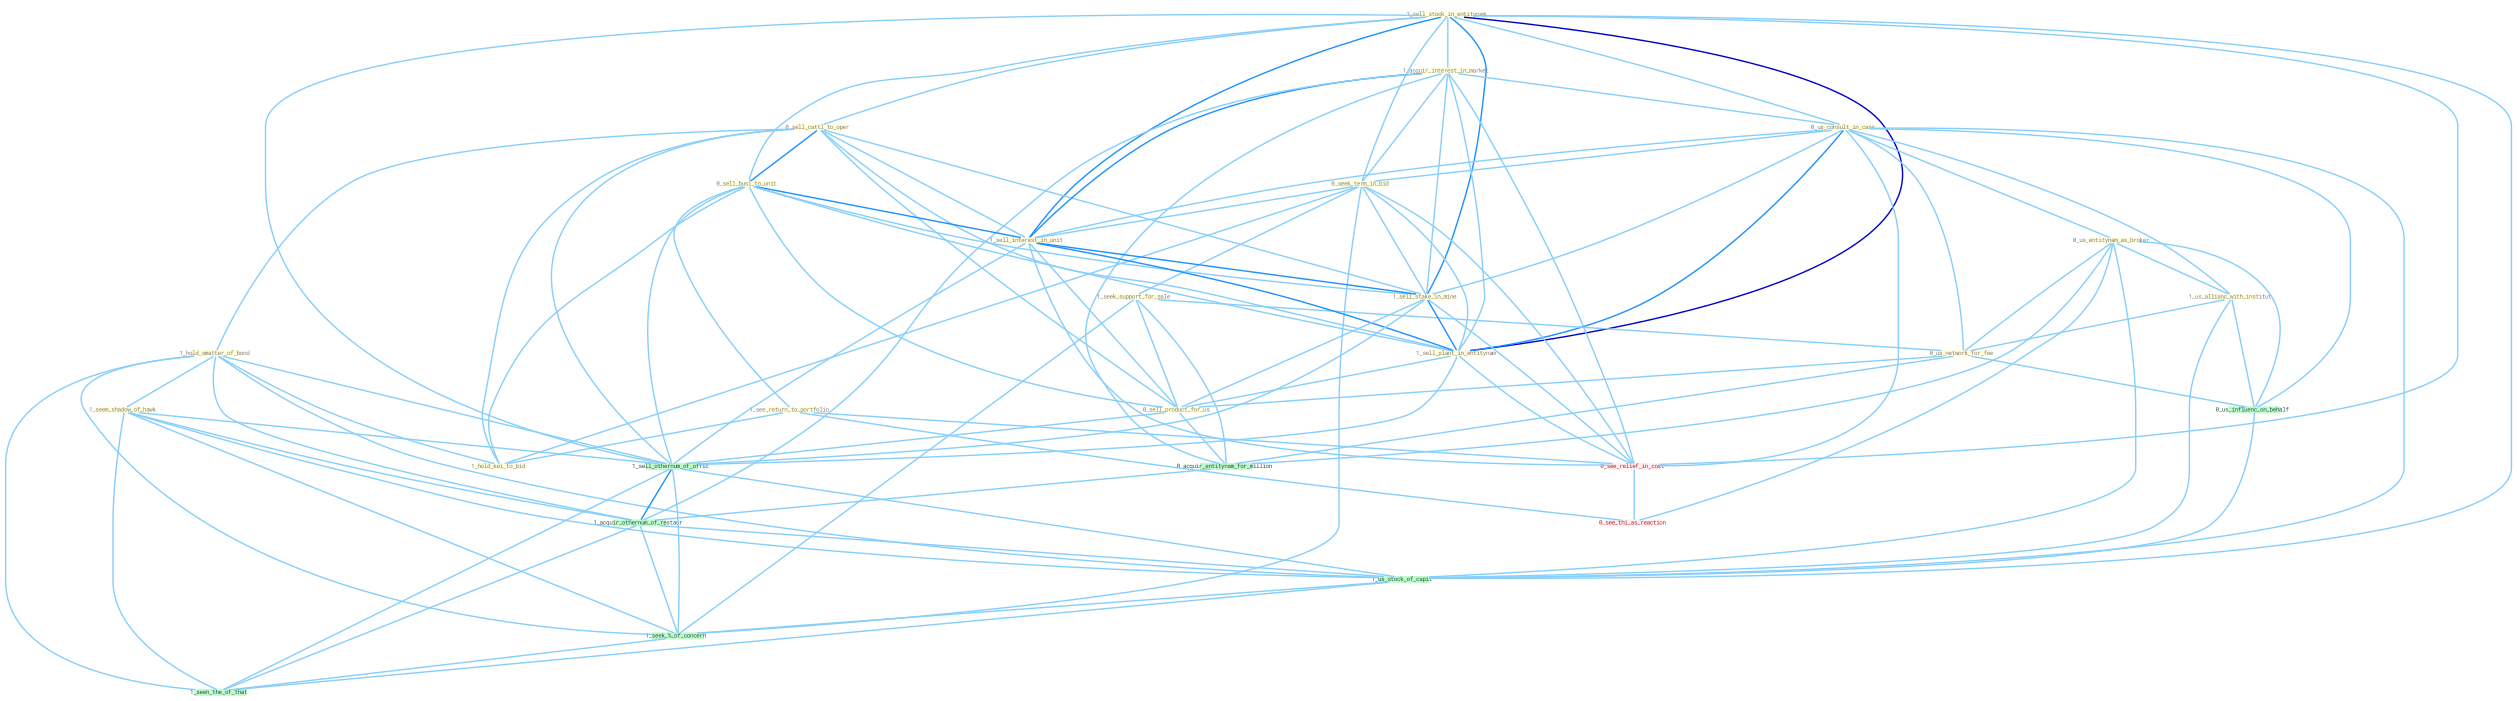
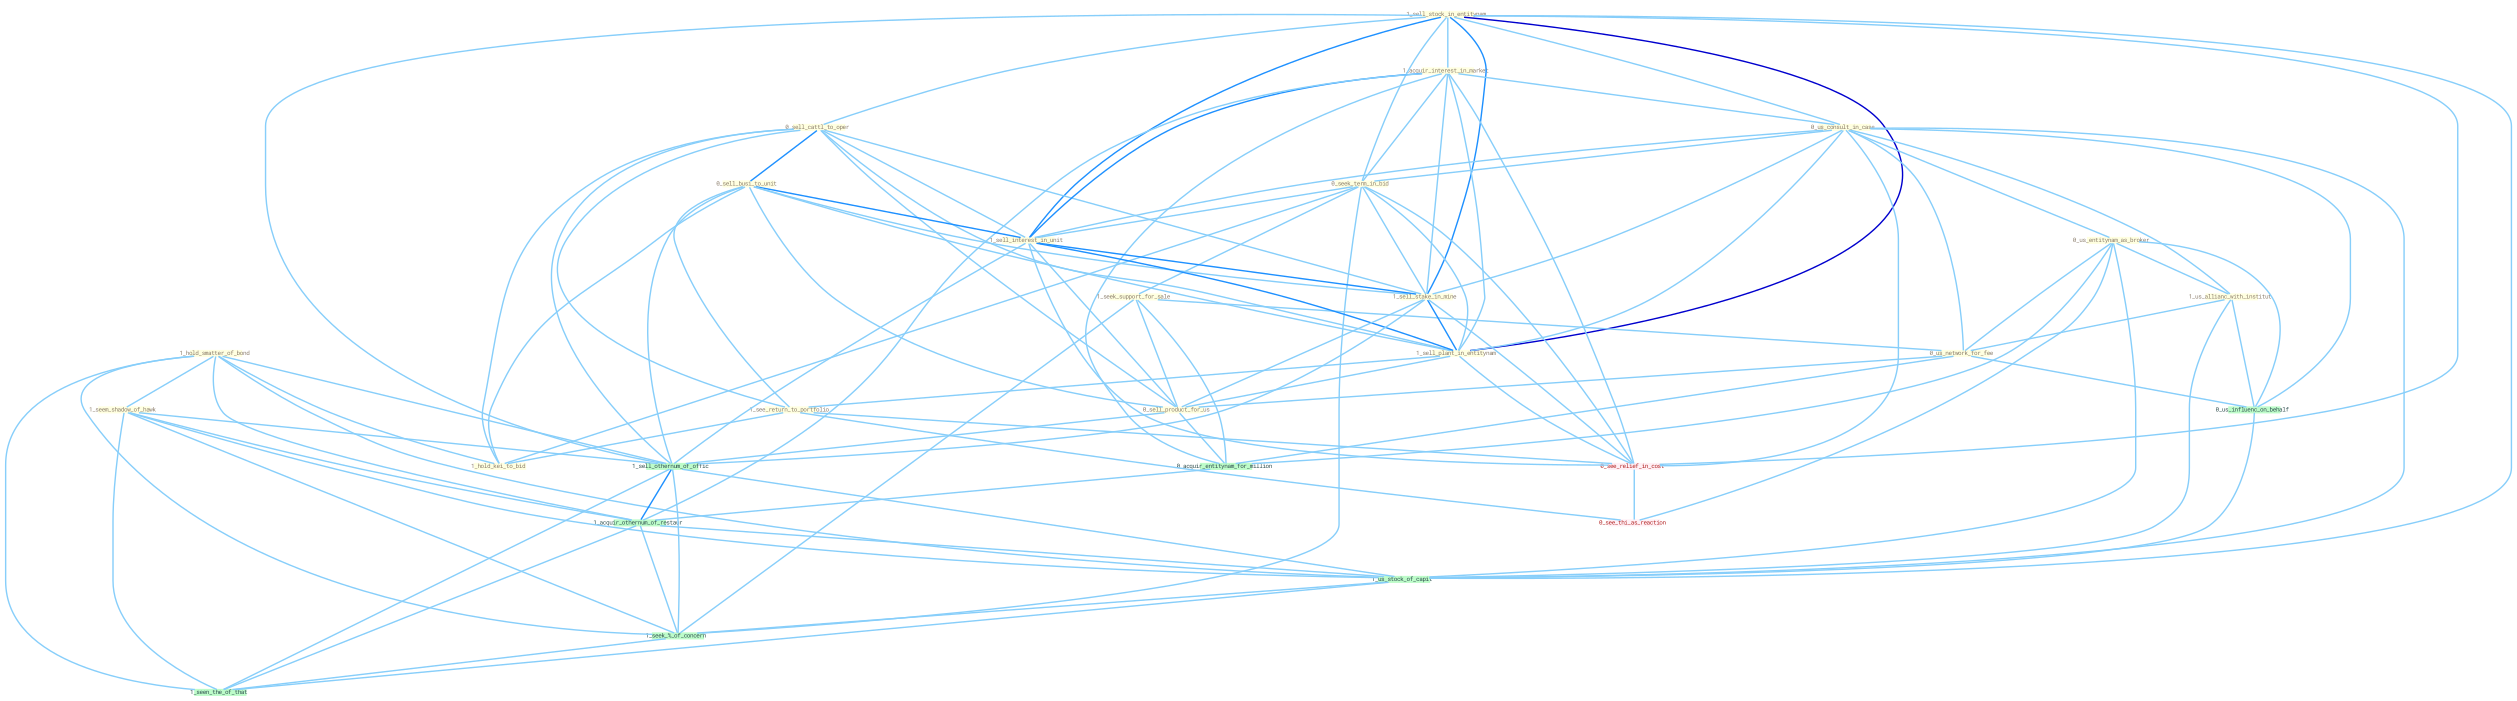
edge "1_sell_stock_in_entitynam" -- "0_sell_busi_to_unit": removed
edge "0_sell_cattl_to_oper" -- "1_hold_smatter_of_bond": now "0_sell_cattl_to_oper" -- "1_see_return_to_portfolio"
edge "0_us_consult_in_case" -- "1_sell_plant_in_entitynam": color #1e90ff -> #87cefa
edge "1_sell_plant_in_entitynam" -- "1_sell_othernum_of_offic": now "1_sell_plant_in_entitynam" -- "1_see_return_to_portfolio"
